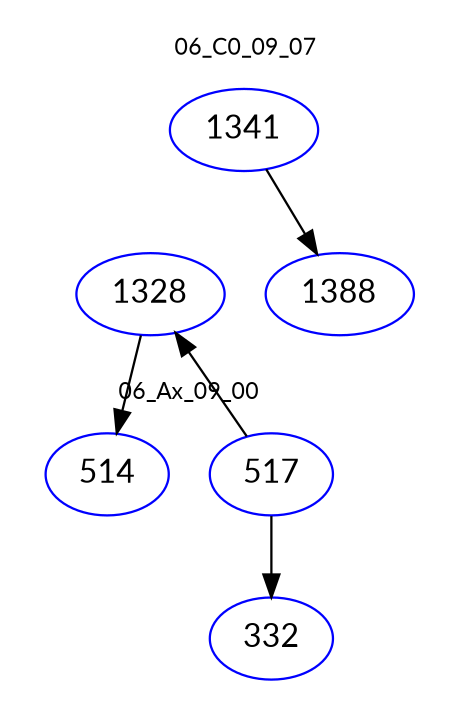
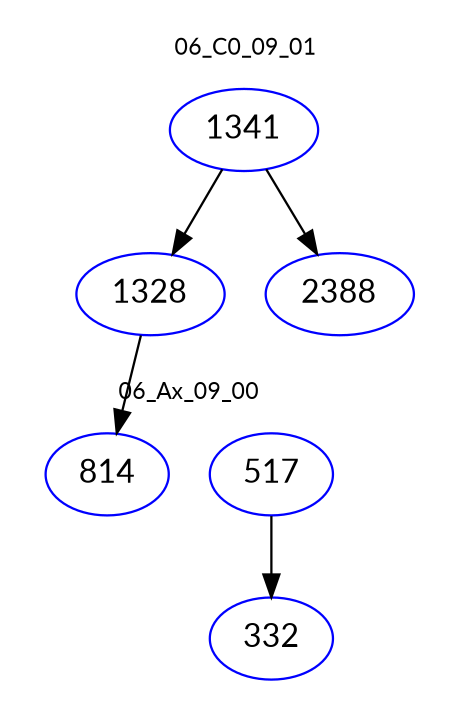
cluster "06_C0_09_07": label "06_C0_09_07" -> "06_C0_09_01"
node "1388": label "1388" -> "2388"
edge "517" -> "1328": now "1341" -> "1328"
node "514": label "514" -> "814"
